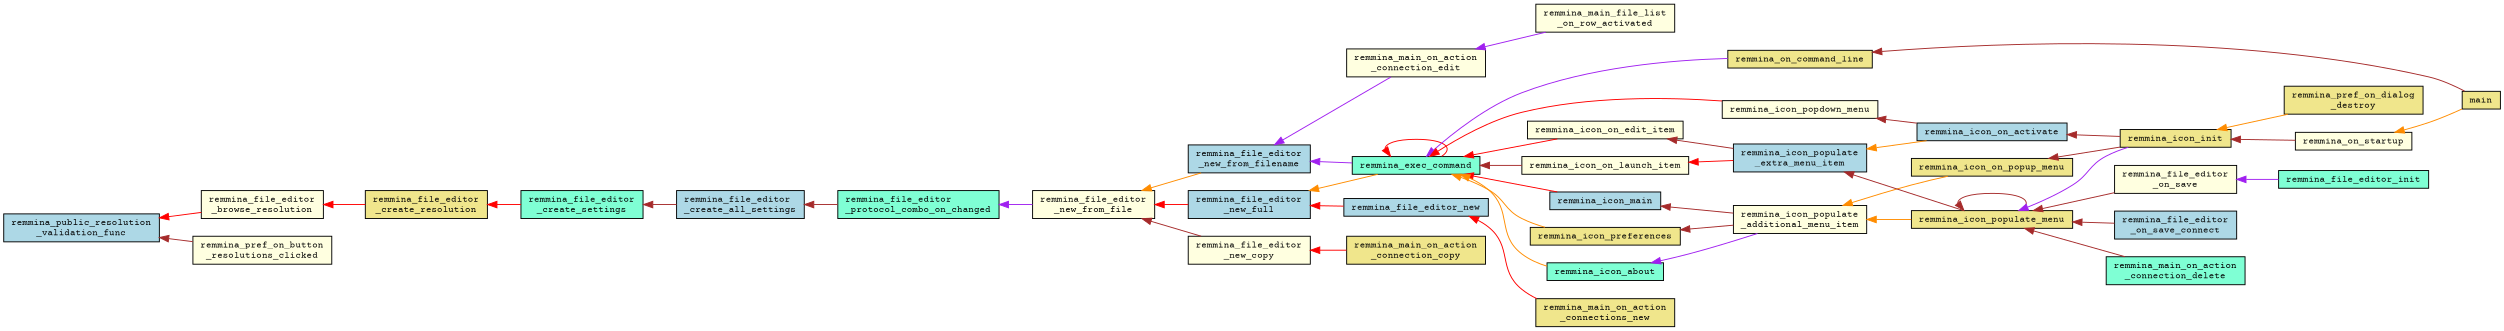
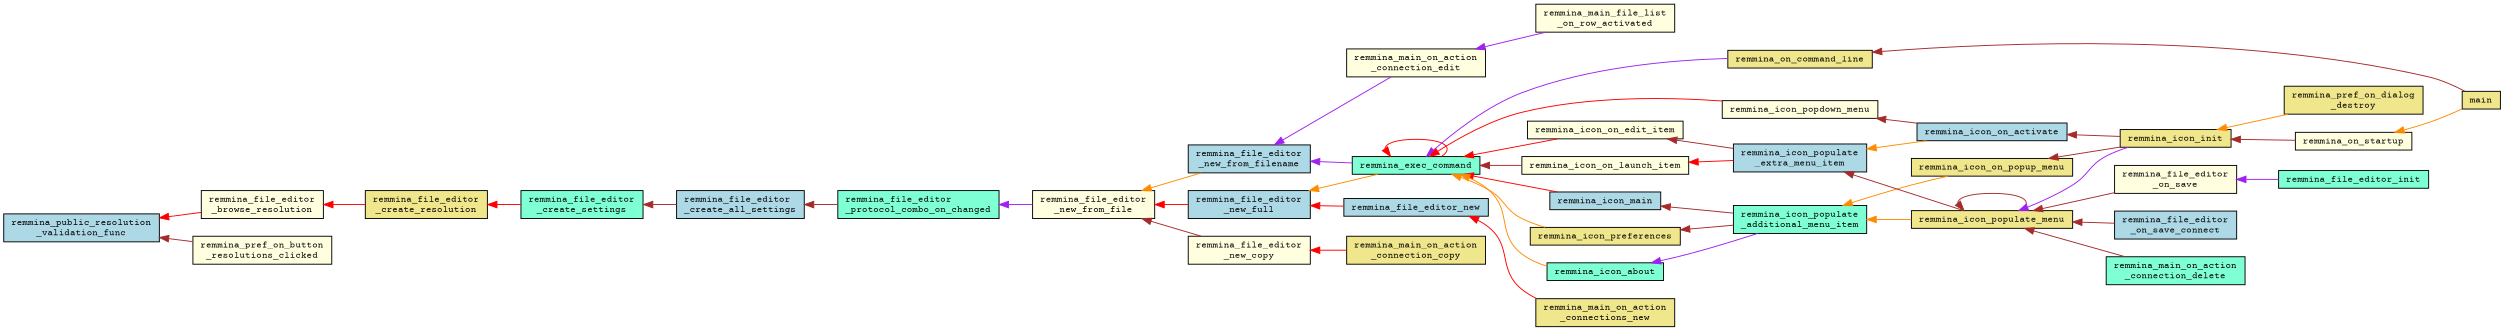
node "remmina_icon_populate _additional_menu_item": fillcolor lightyellow -> aquamarine
